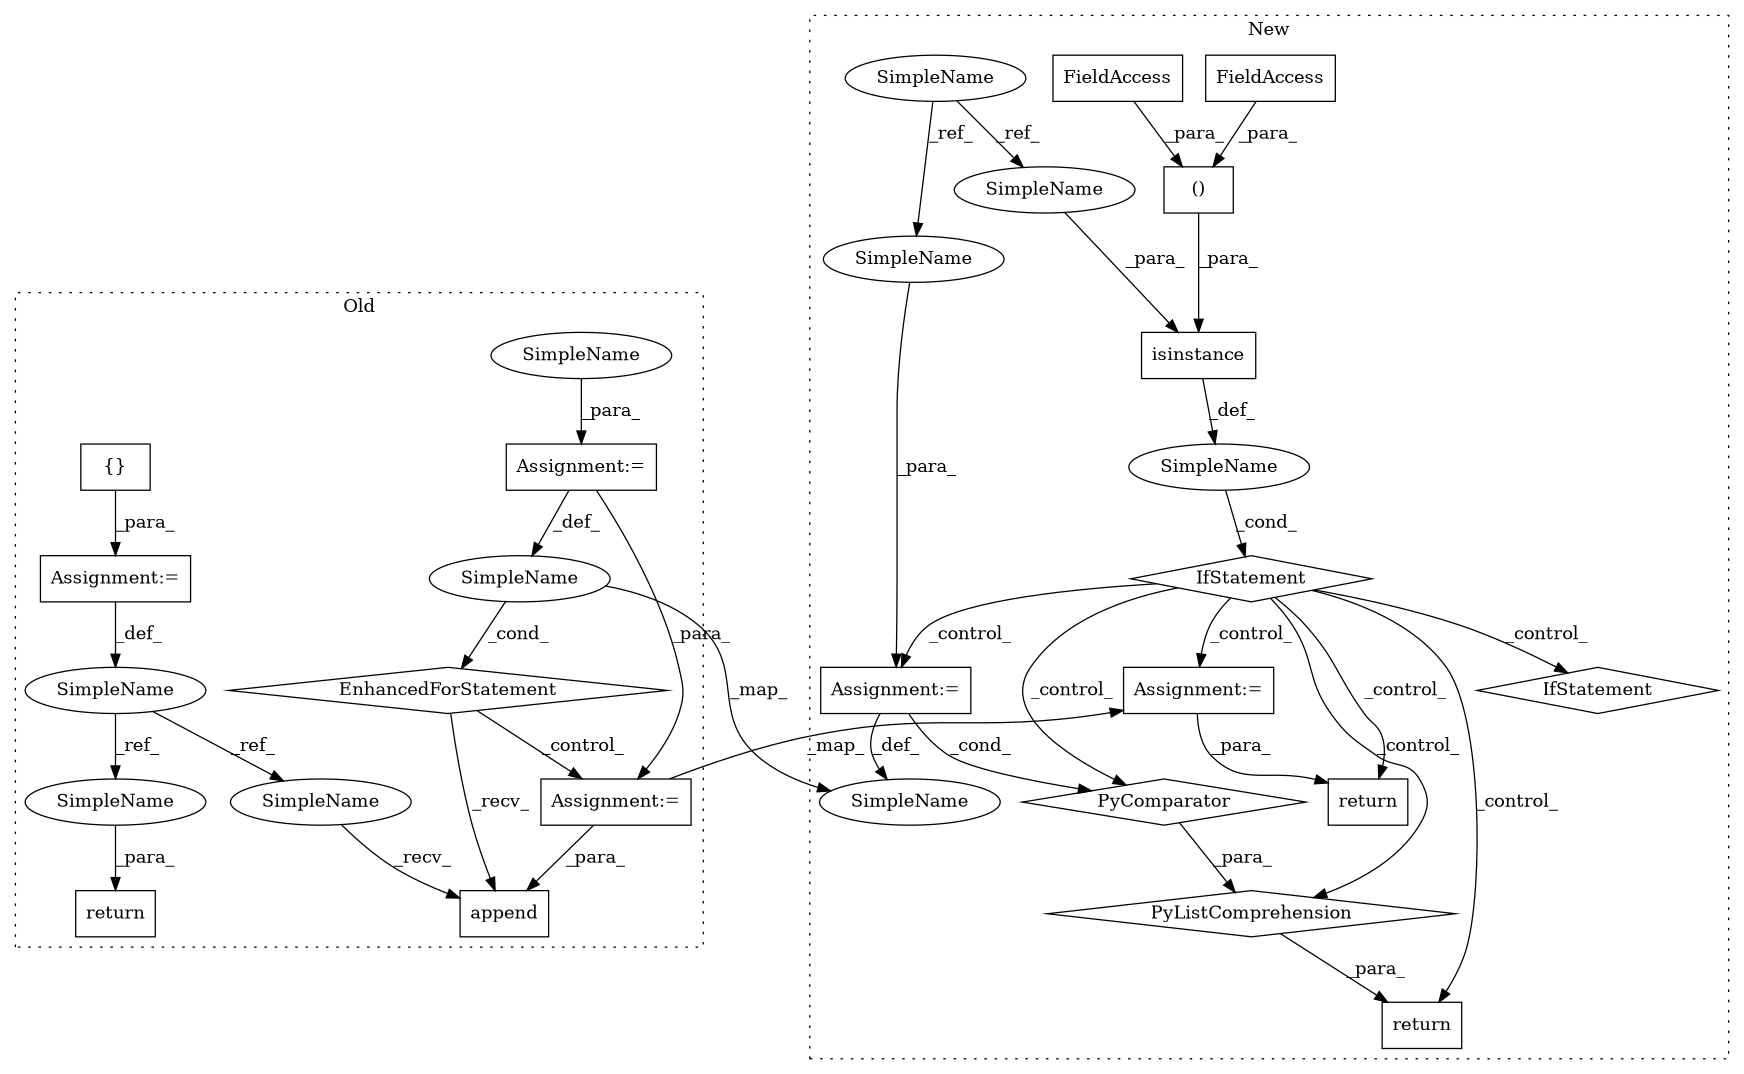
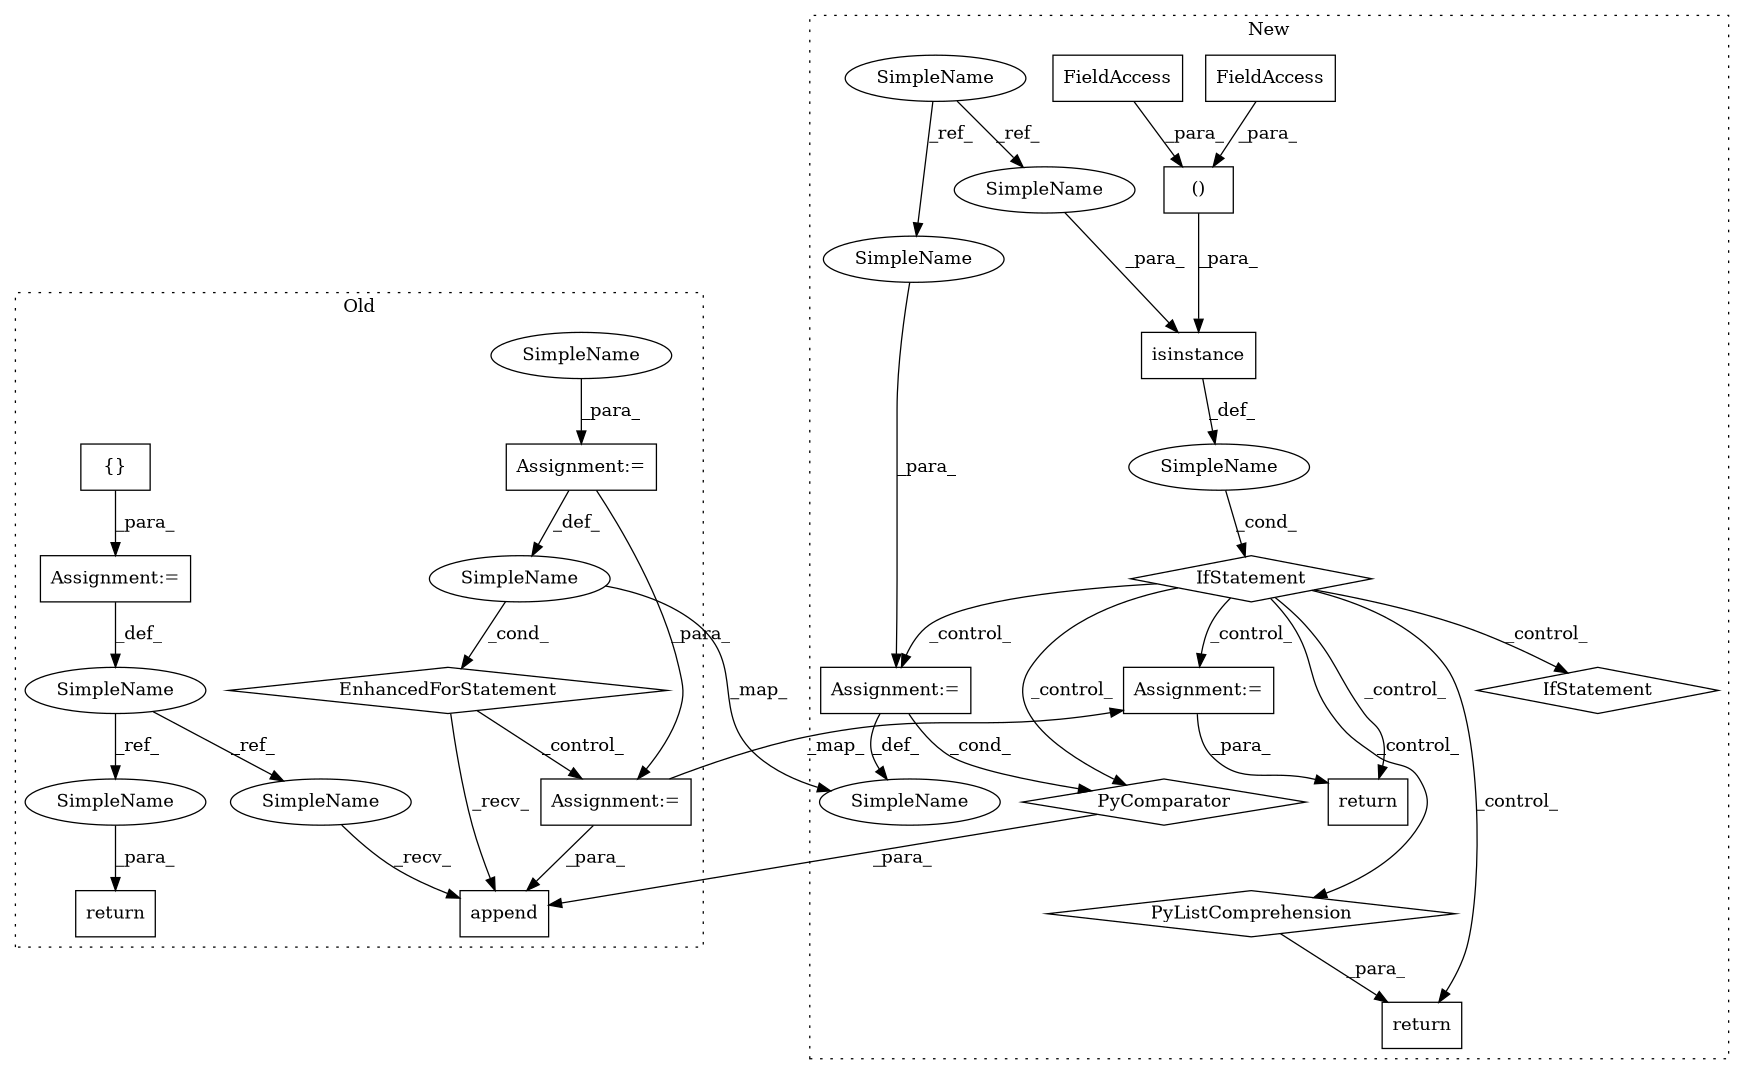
edge "PyComparator" -> "PyListComprehension": now "PyComparator" -> "append"
